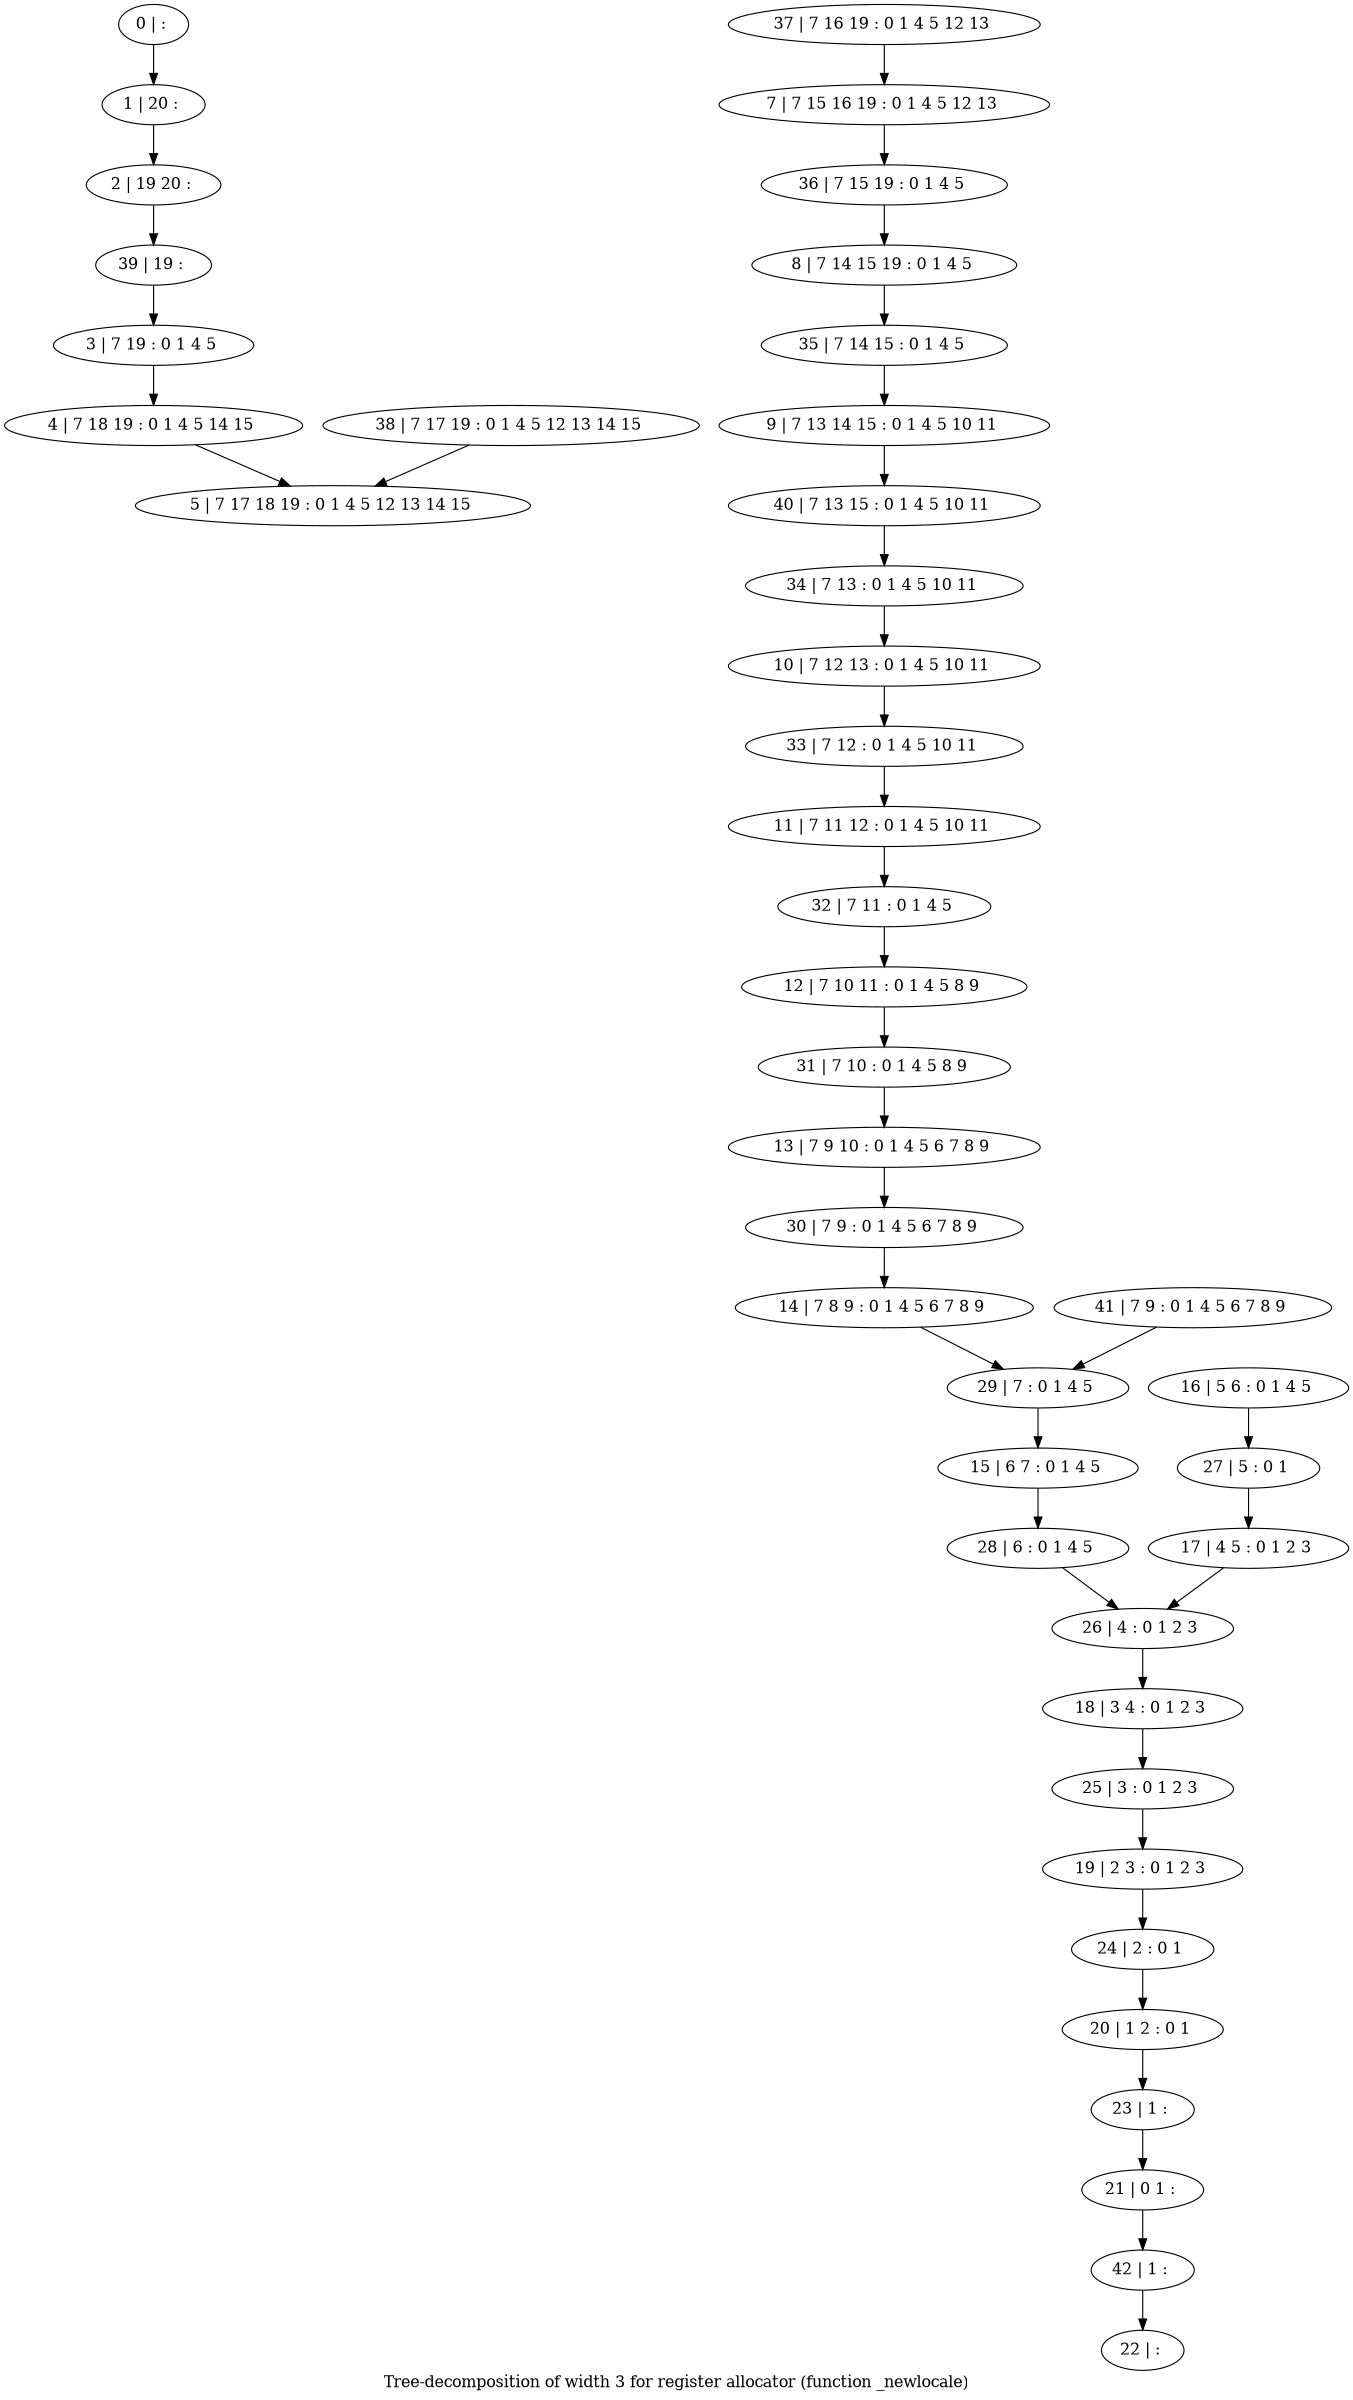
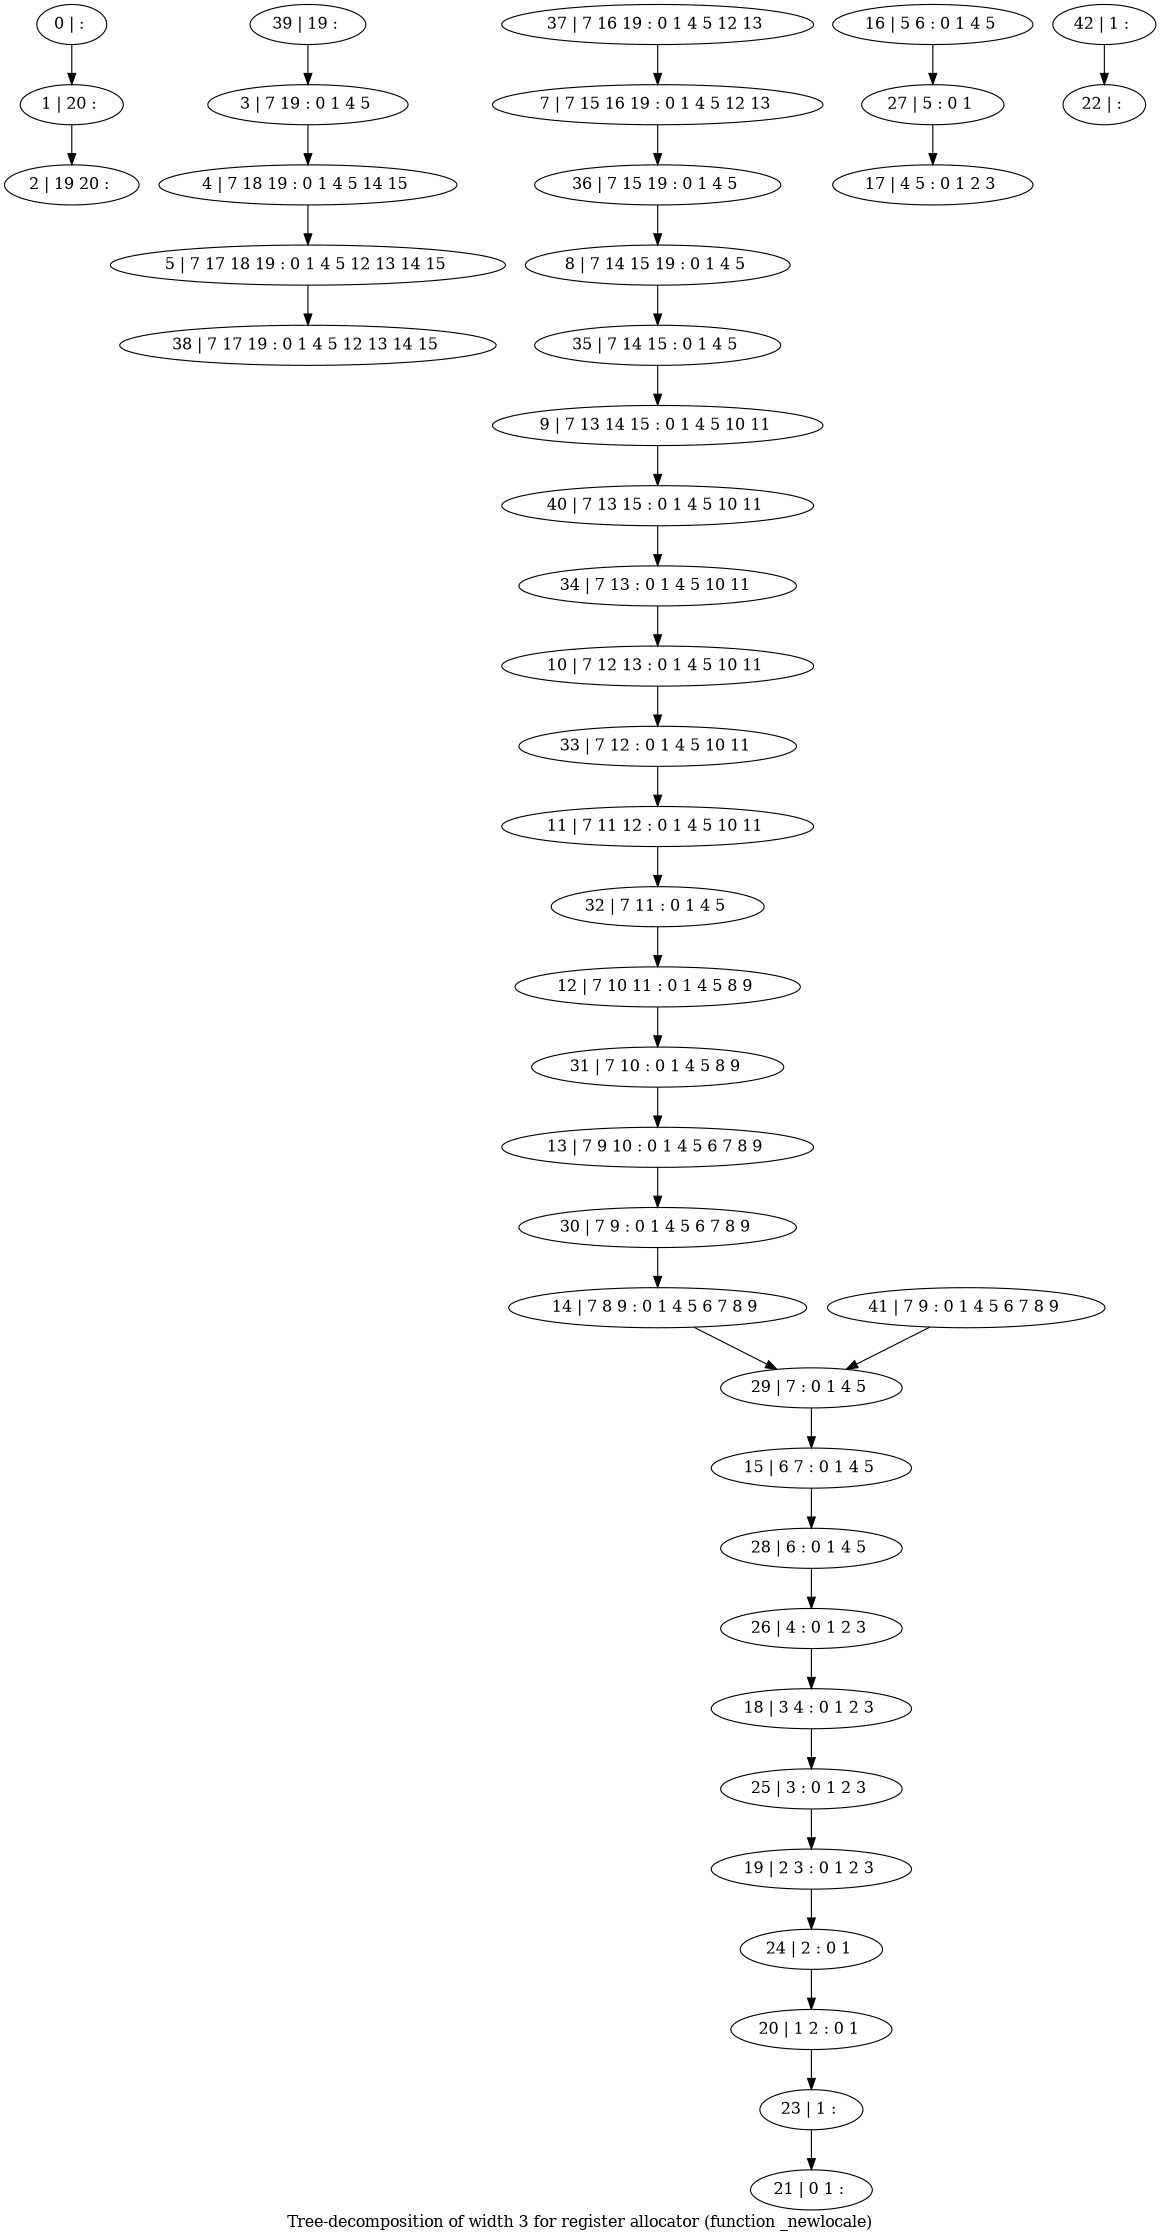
edge "2 | 19 20 :" -> "39 | 19 :": removed
edge "38 | 7 17 19 : 0 1 4 5 12 13 14 15" -> "5 | 7 17 18 19 : 0 1 4 5 12 13 14 15": reversed
edge "17 | 4 5 : 0 1 2 3" -> "26 | 4 : 0 1 2 3": removed
edge "21 | 0 1 :" -> "42 | 1 :": removed
